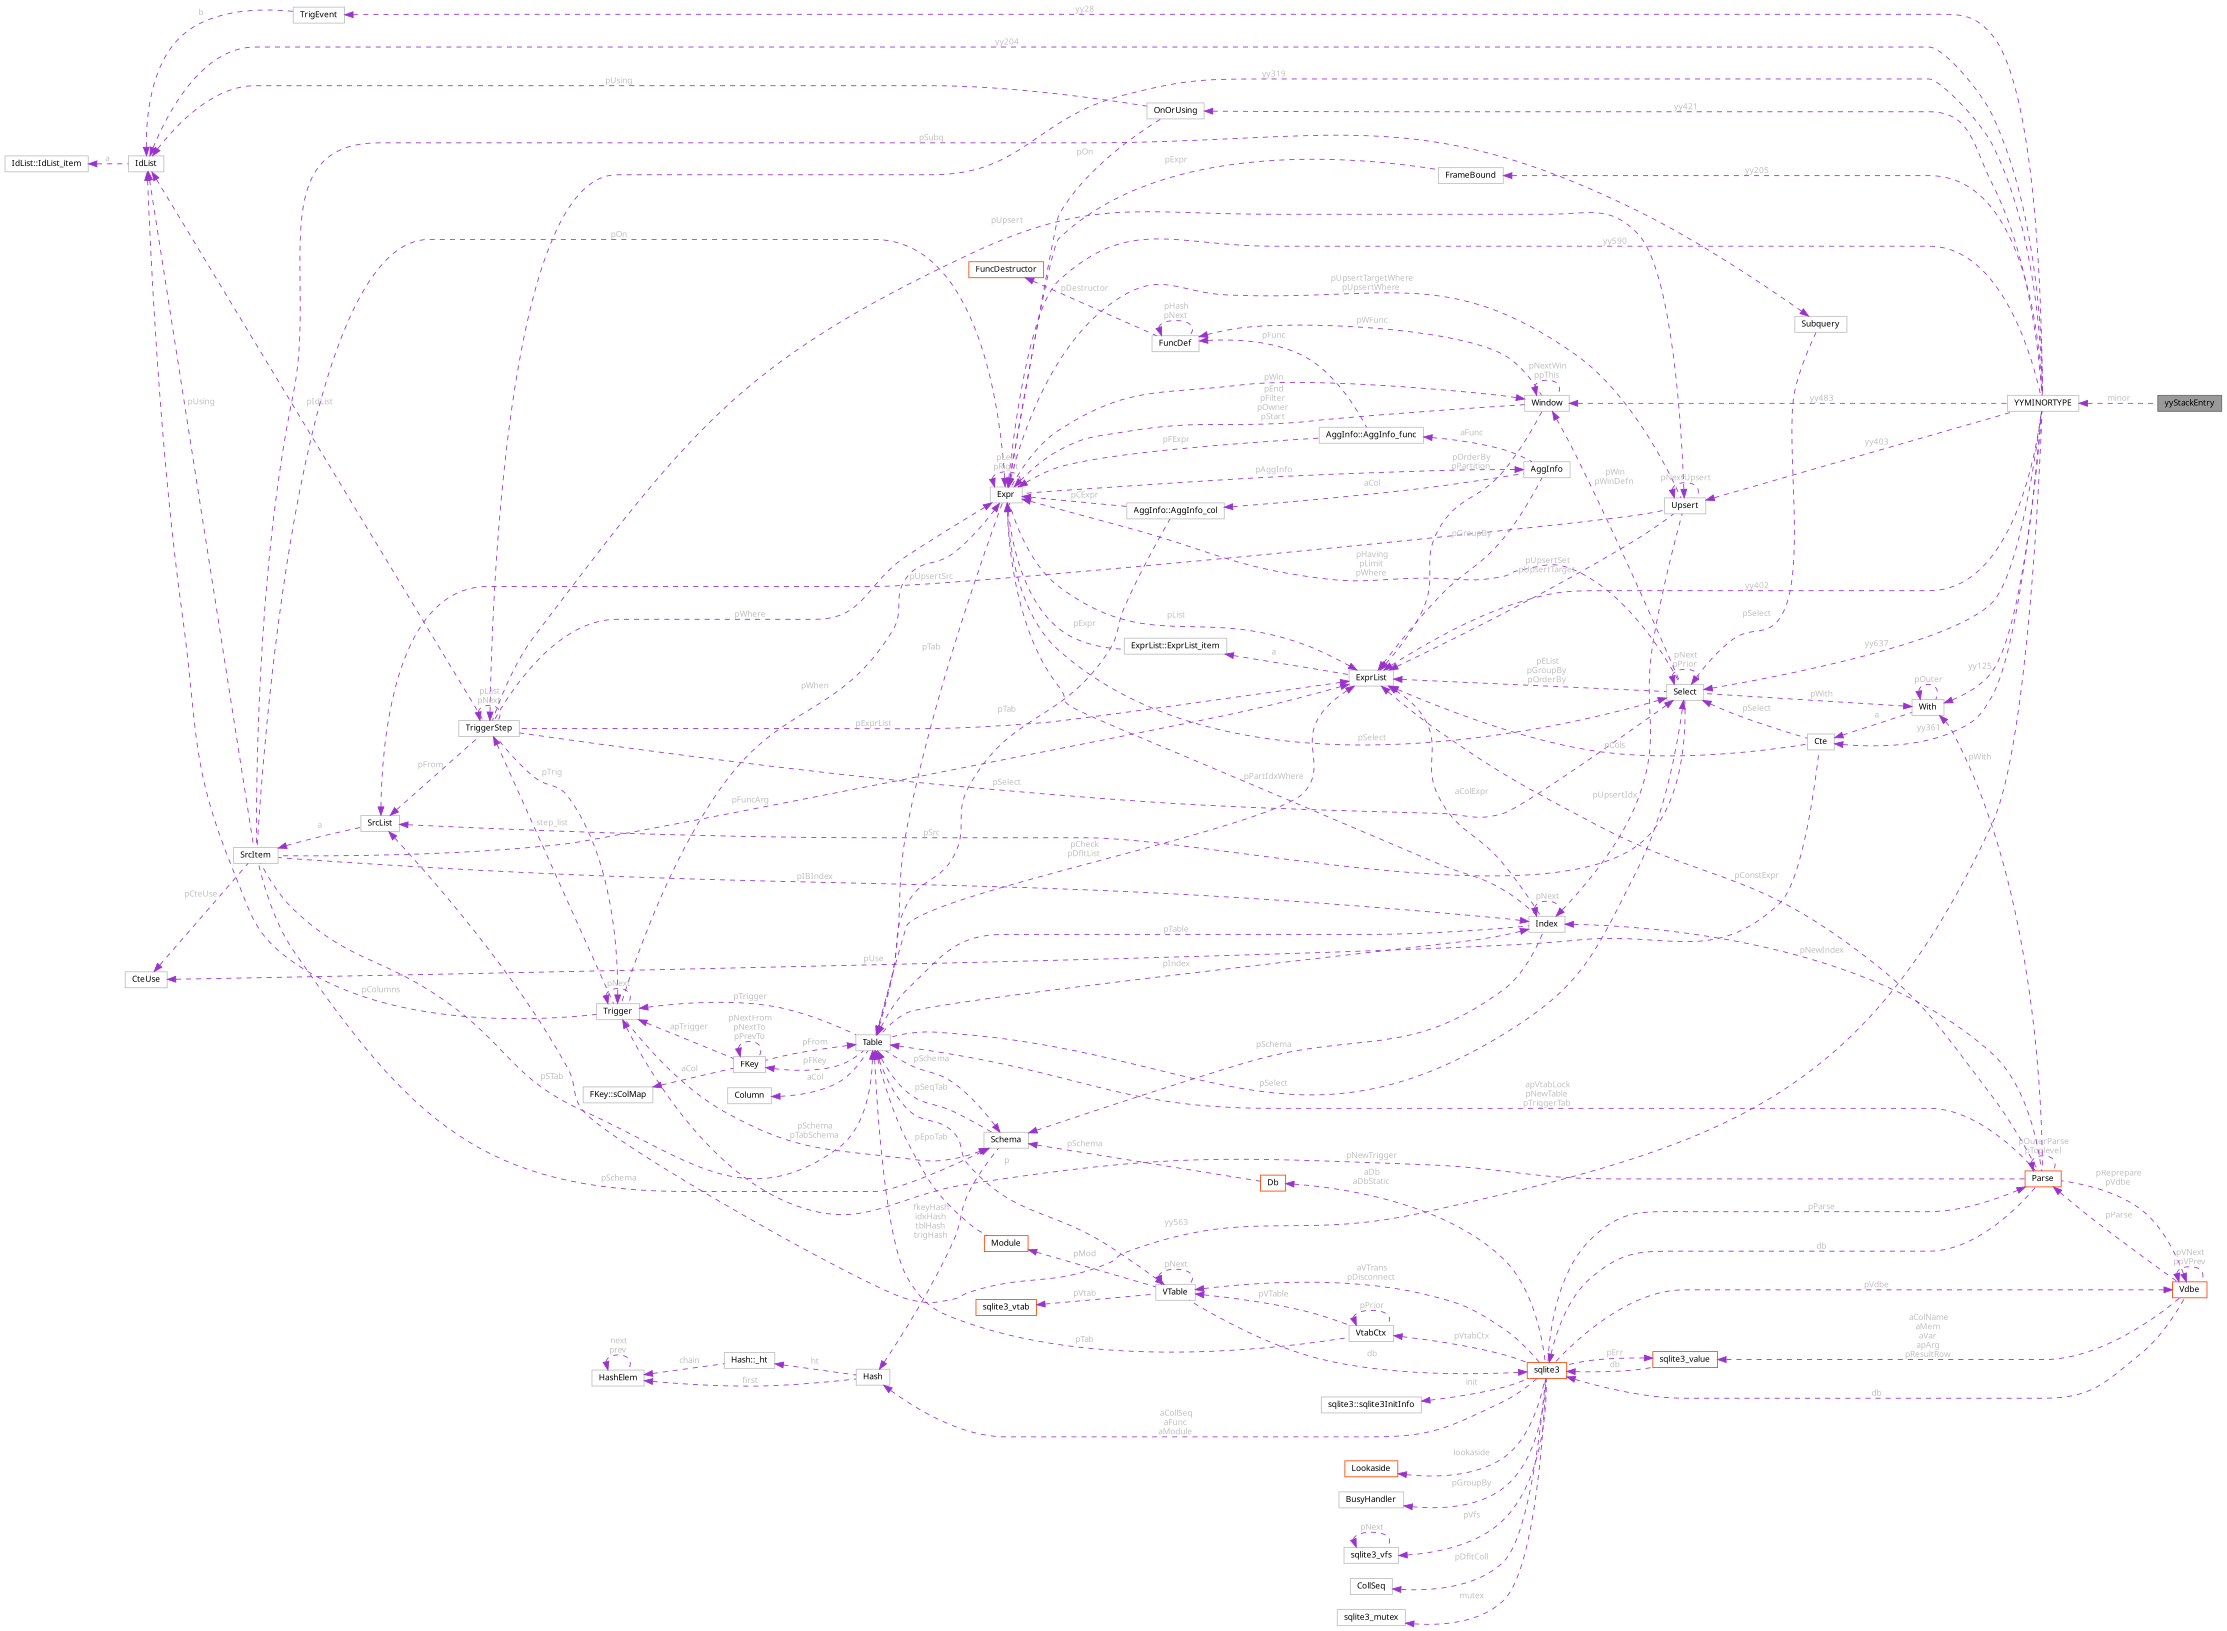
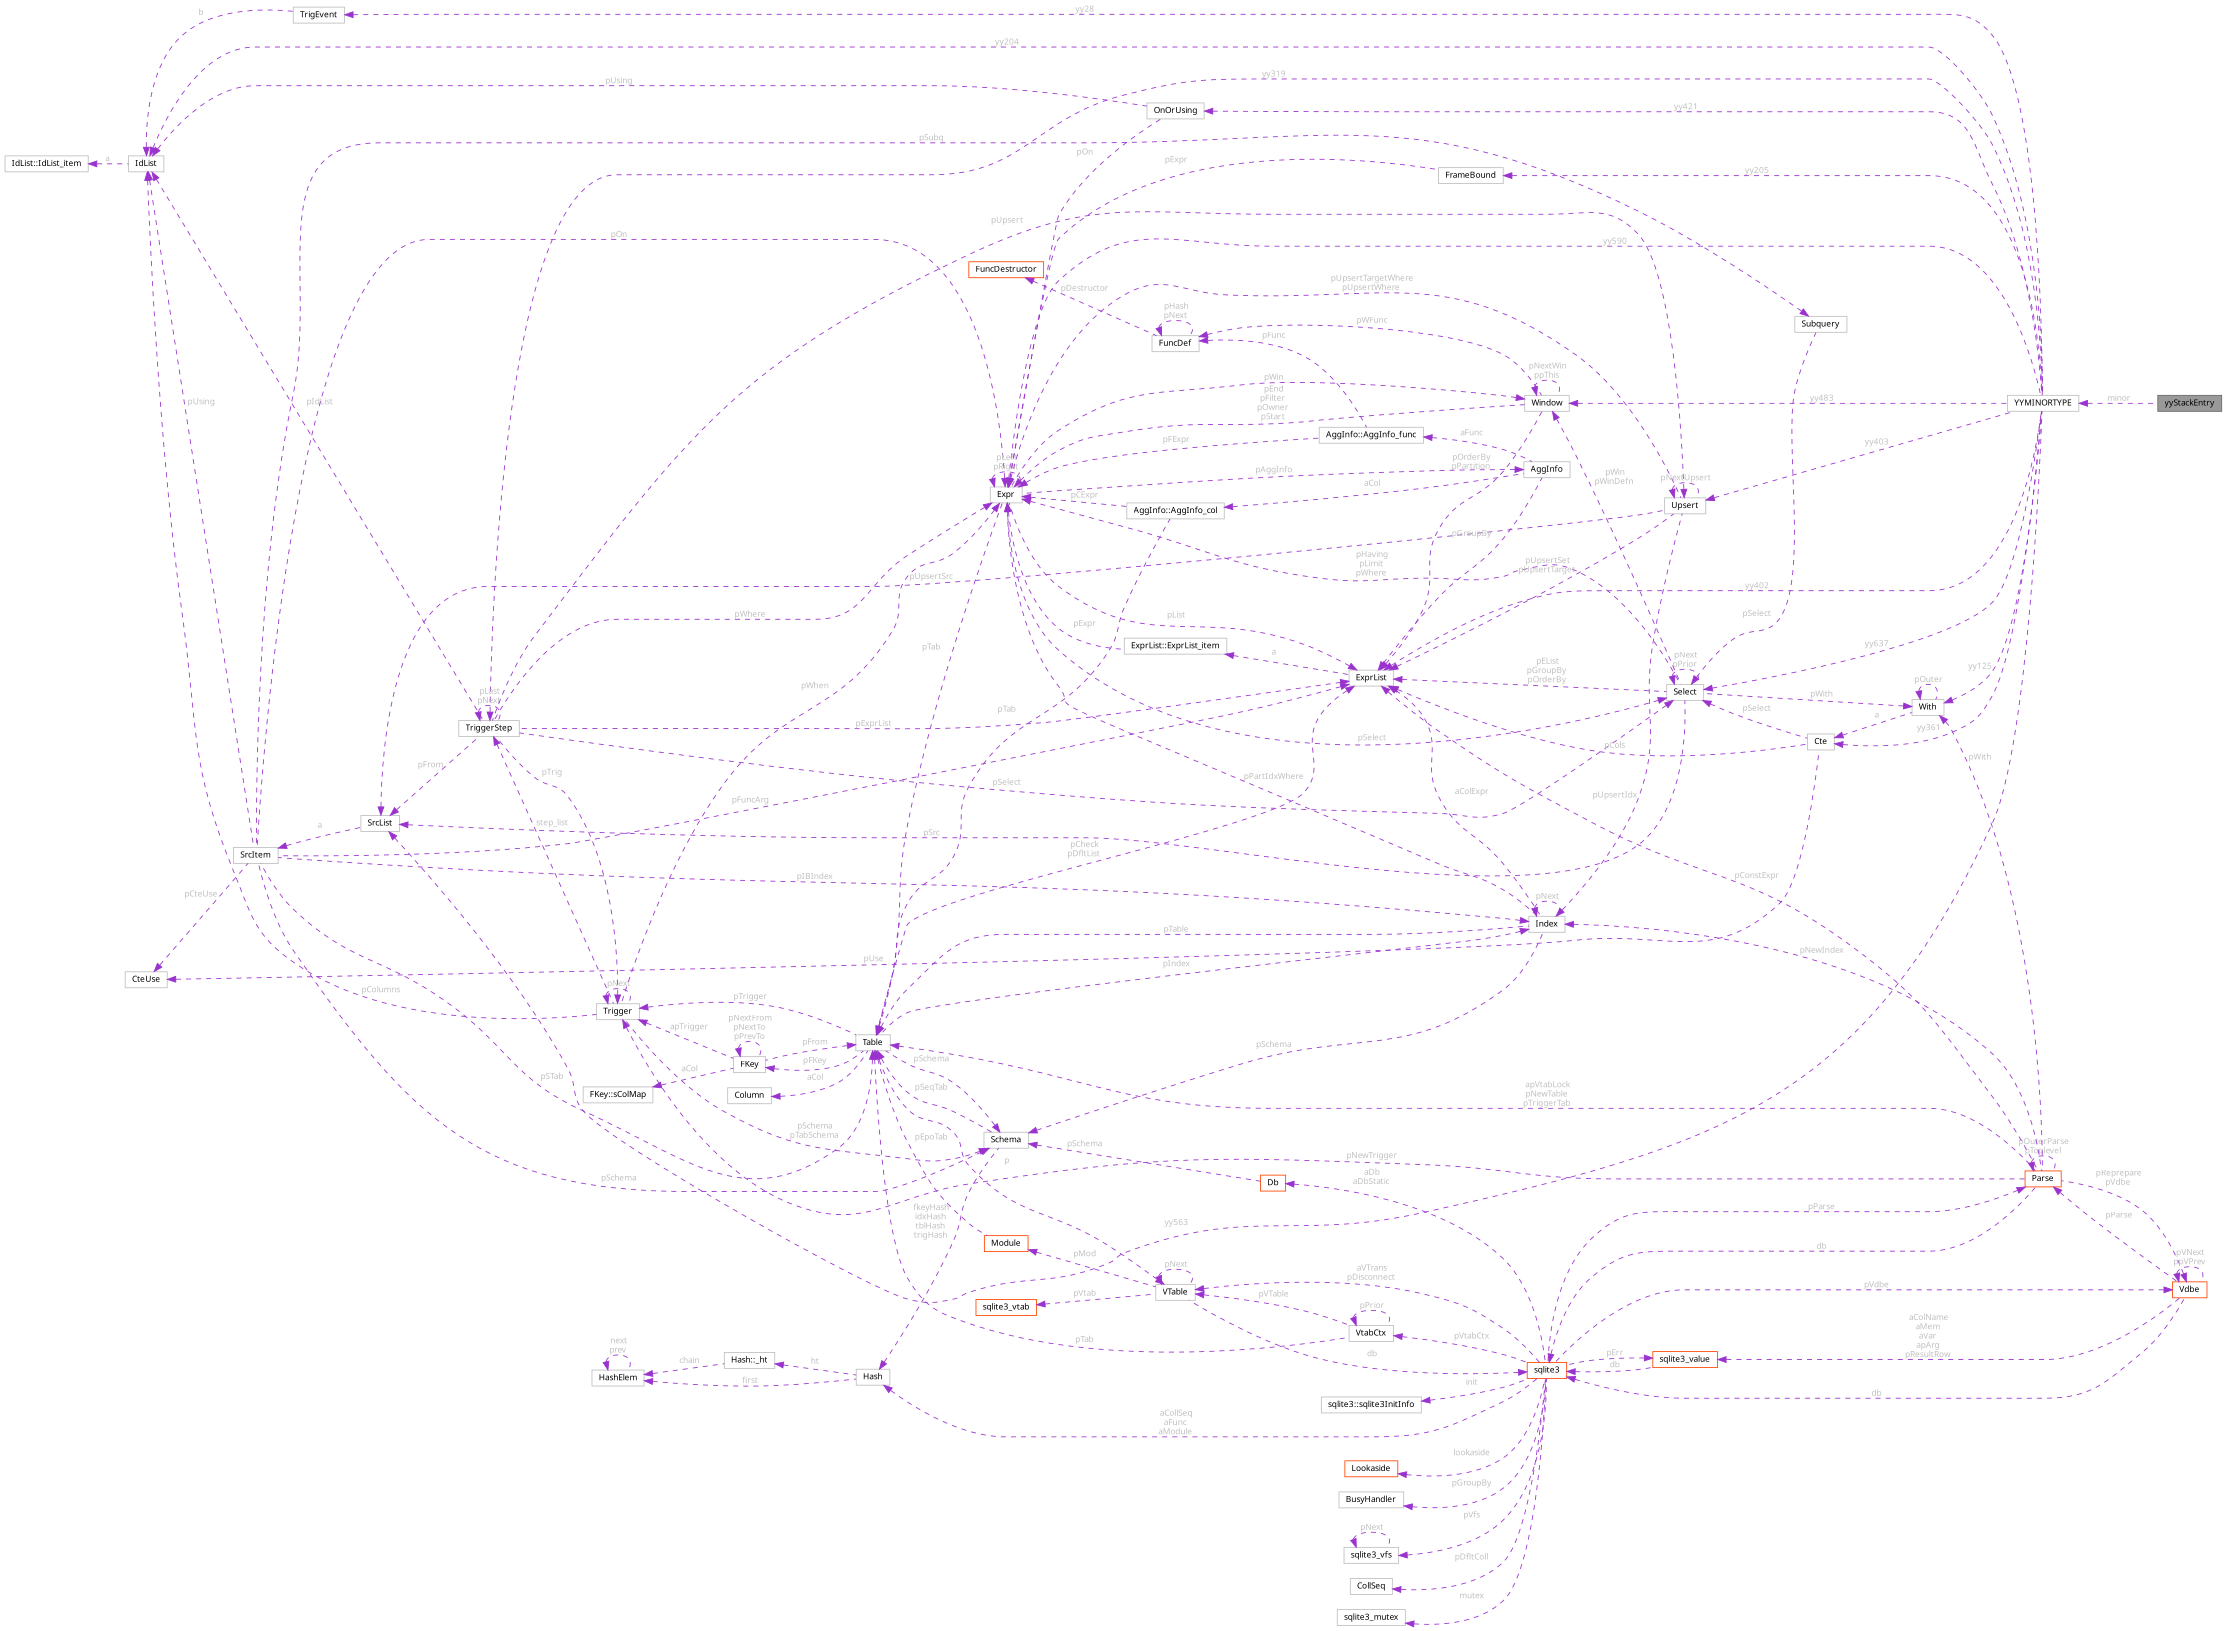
edge "Table" -> "Select": removed, label "pSelect"
